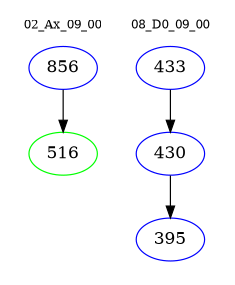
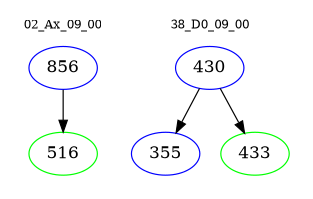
cluster "08_D0_09_00": label "08_D0_09_00" -> "38_D0_09_00"
node "433": color blue -> green
edge "433" -> "430": reversed
node "395": label "395" -> "355"
